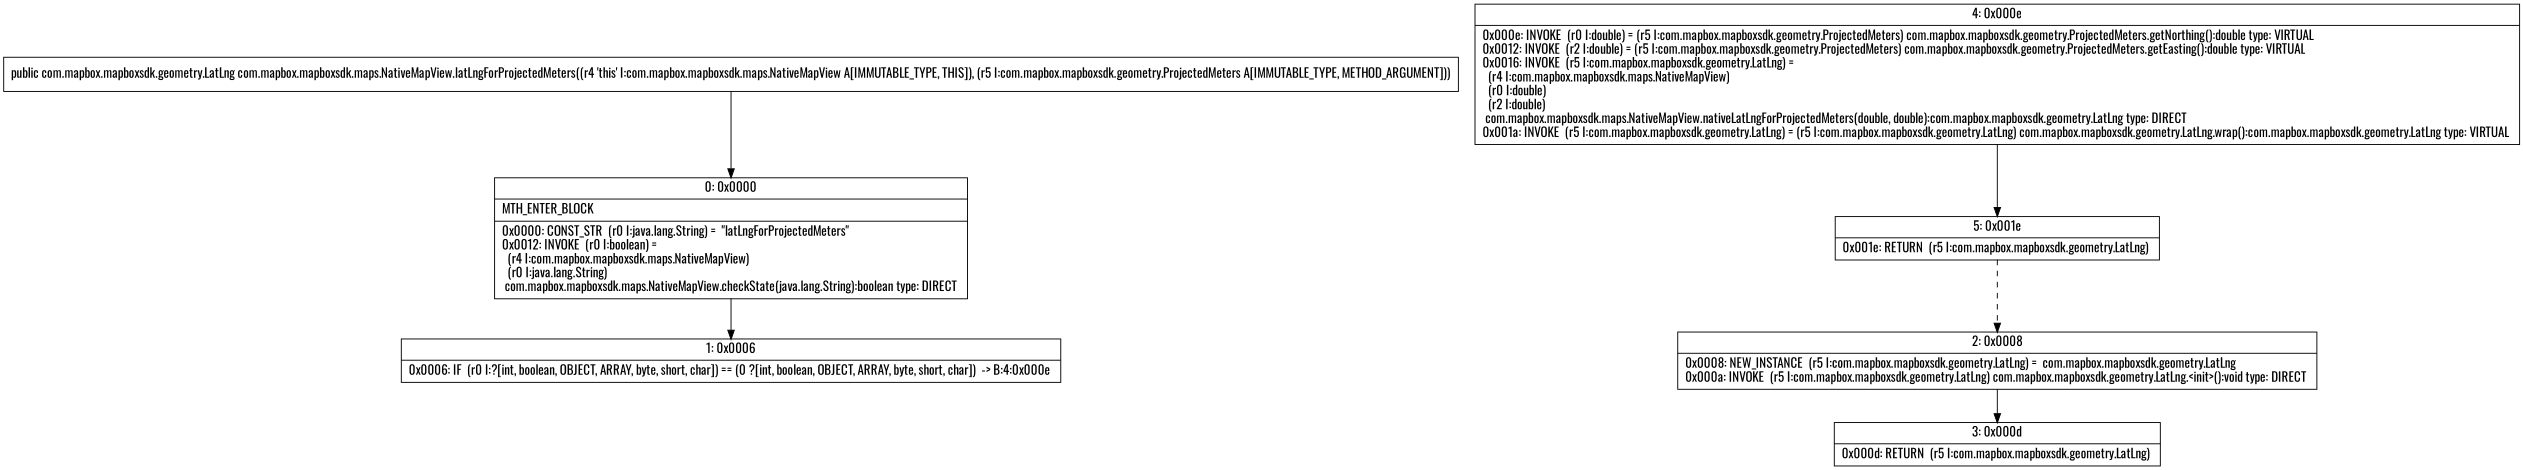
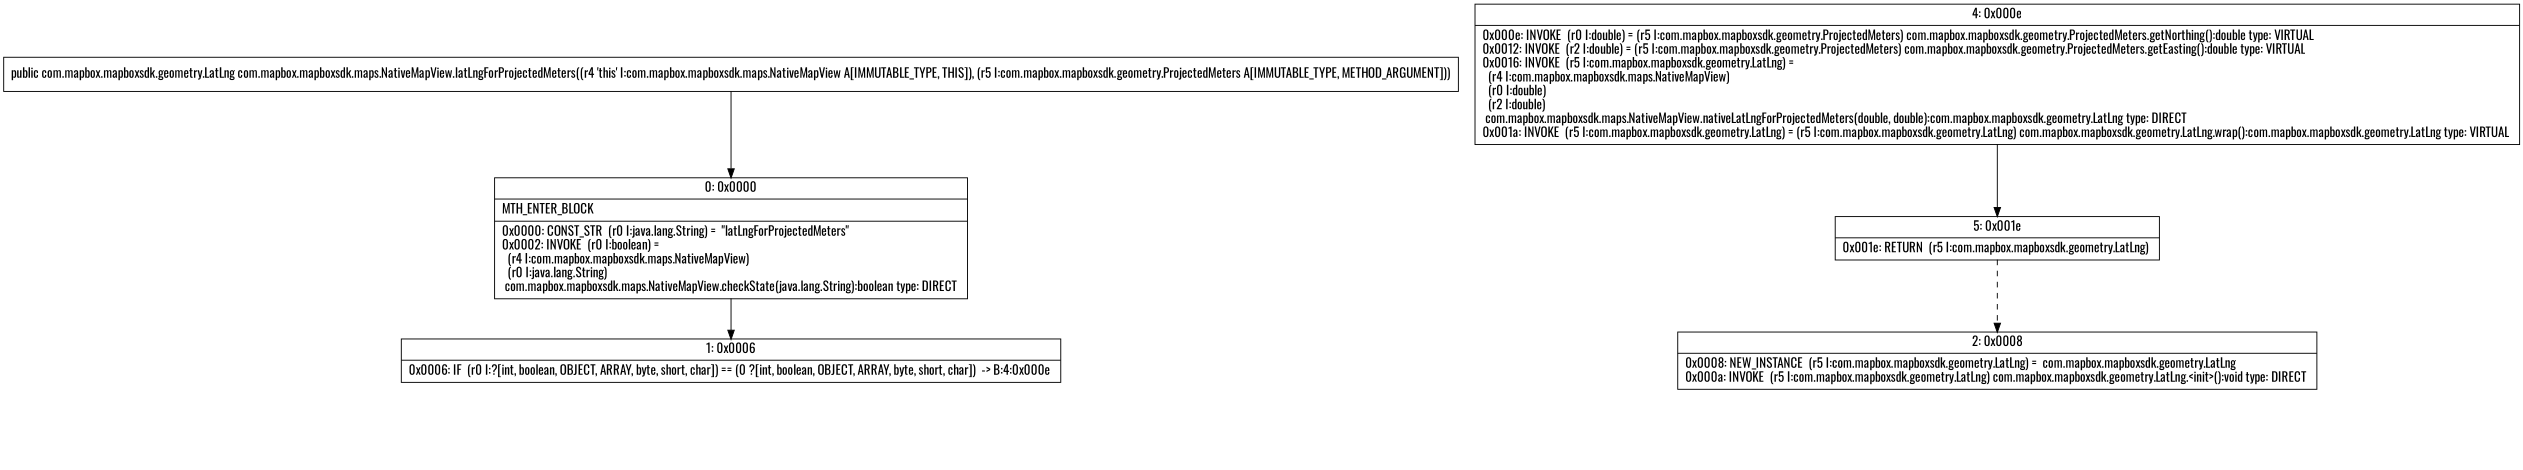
node "0: 0x0000": text "0x0012: INVOKE  (r0 I:boolean) =" -> "0x0002: INVOKE  (r0 I:boolean) ="
node "3: 0x000d": removed
